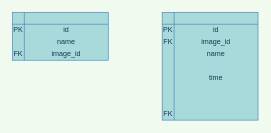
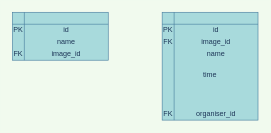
node "time": moved (216, 78) -> (210, 75)
node "organiser_id": added
